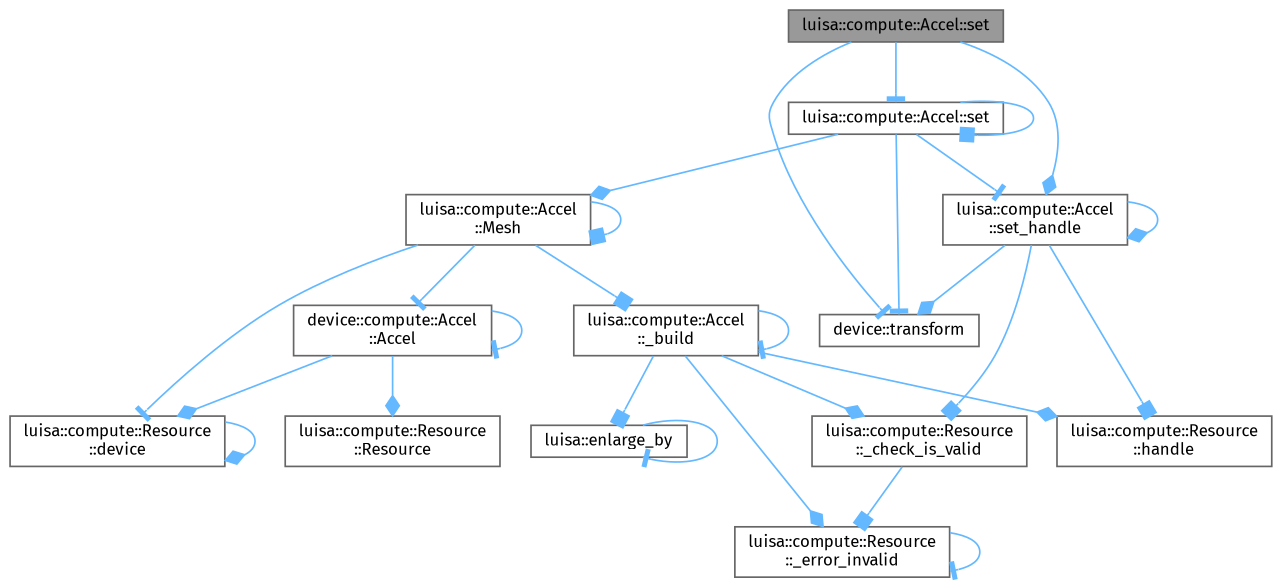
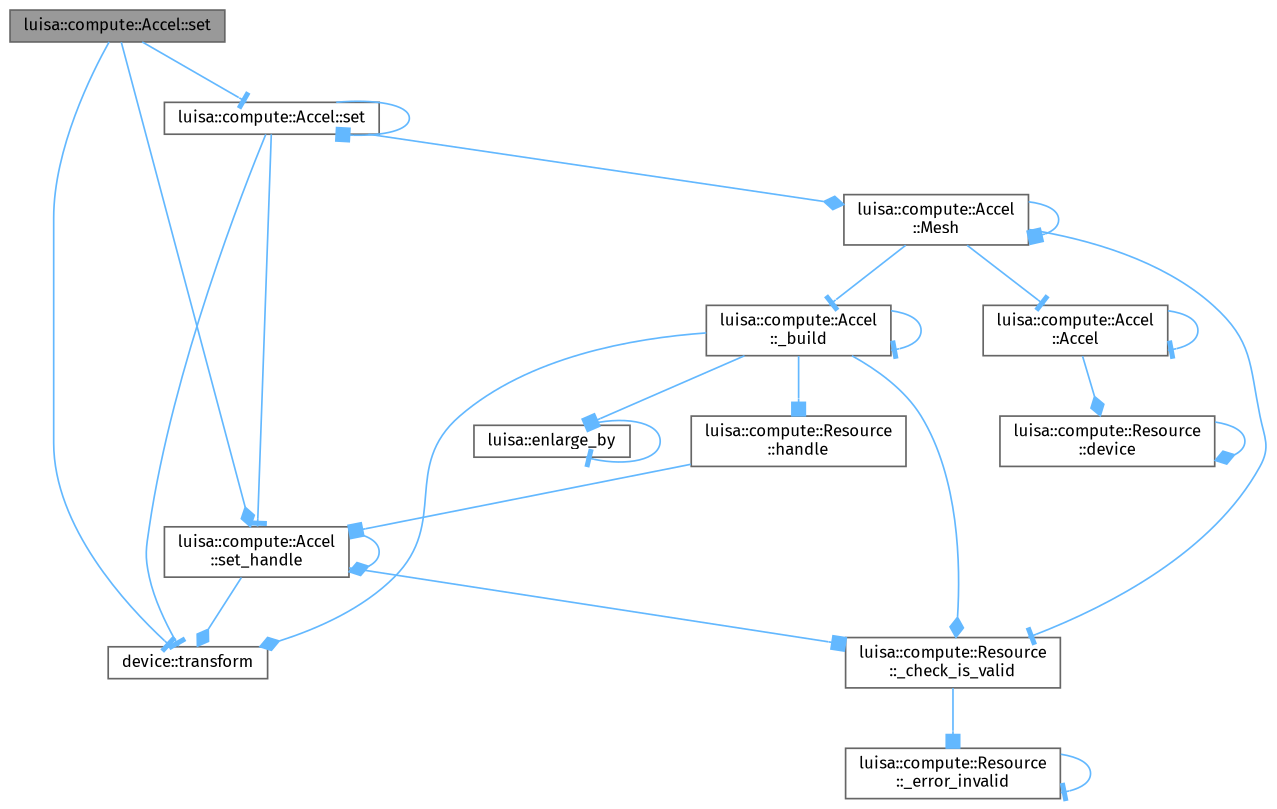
edge "luisa::compute::Accel ::Mesh" -> "luisa::compute::Accel ::_build": arrowhead box -> tee
edge "luisa::compute::Accel ::Mesh" -> "luisa::compute::Resource ::device": now "luisa::compute::Accel ::Mesh" -> "luisa::compute::Resource ::_check_is_valid"
edge "luisa::compute::Accel ::set_handle" -> "luisa::compute::Resource ::handle": reversed
node "device::compute::Accel ::Accel": label "device::compute::Accel ::Accel" -> "luisa::compute::Accel ::Accel"
edge "luisa::compute::Accel ::_build" -> "luisa::compute::Resource ::handle": arrowhead diamond -> box
edge "luisa::compute::Accel ::_build" -> "luisa::compute::Resource ::_error_invalid": now "luisa::compute::Accel ::_build" -> "device::transform"
node "luisa::compute::Resource ::Resource": removed
